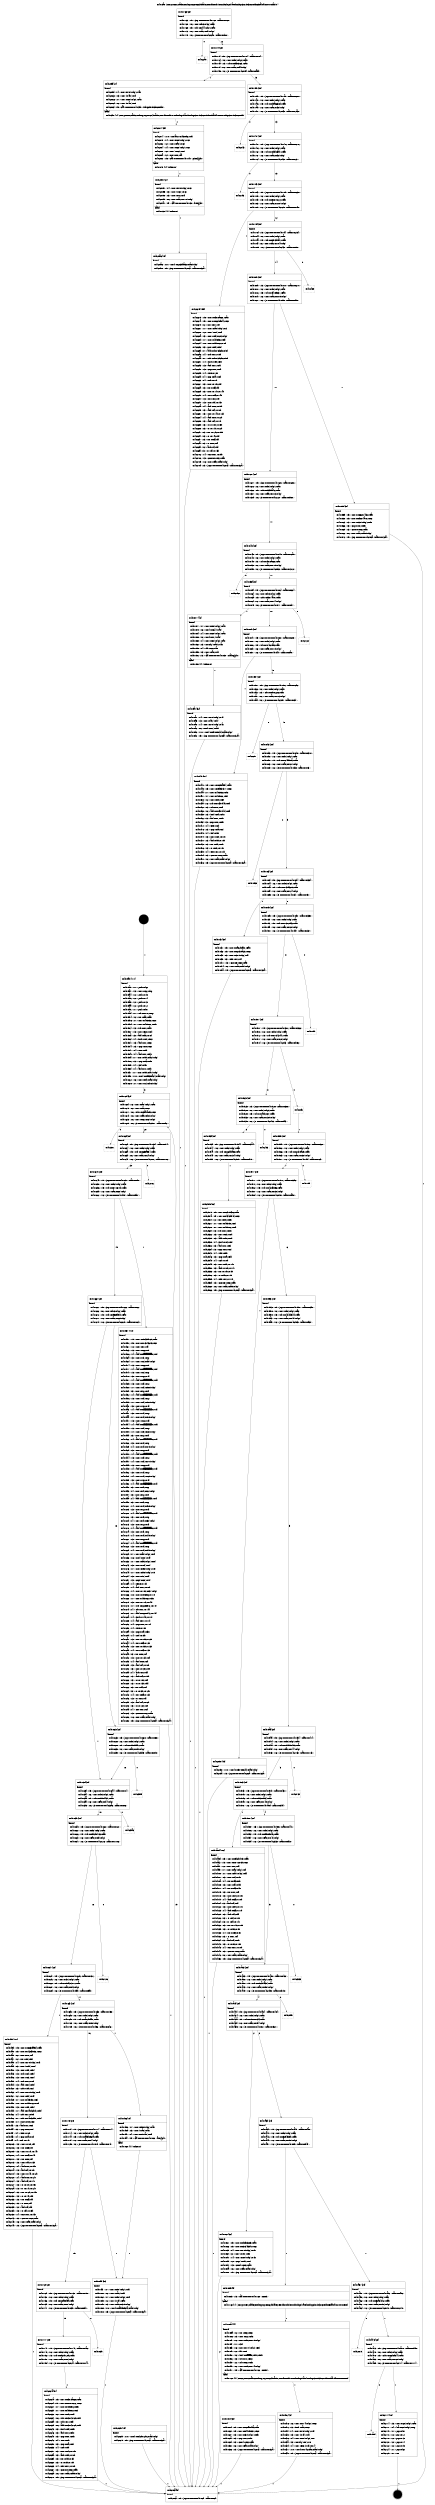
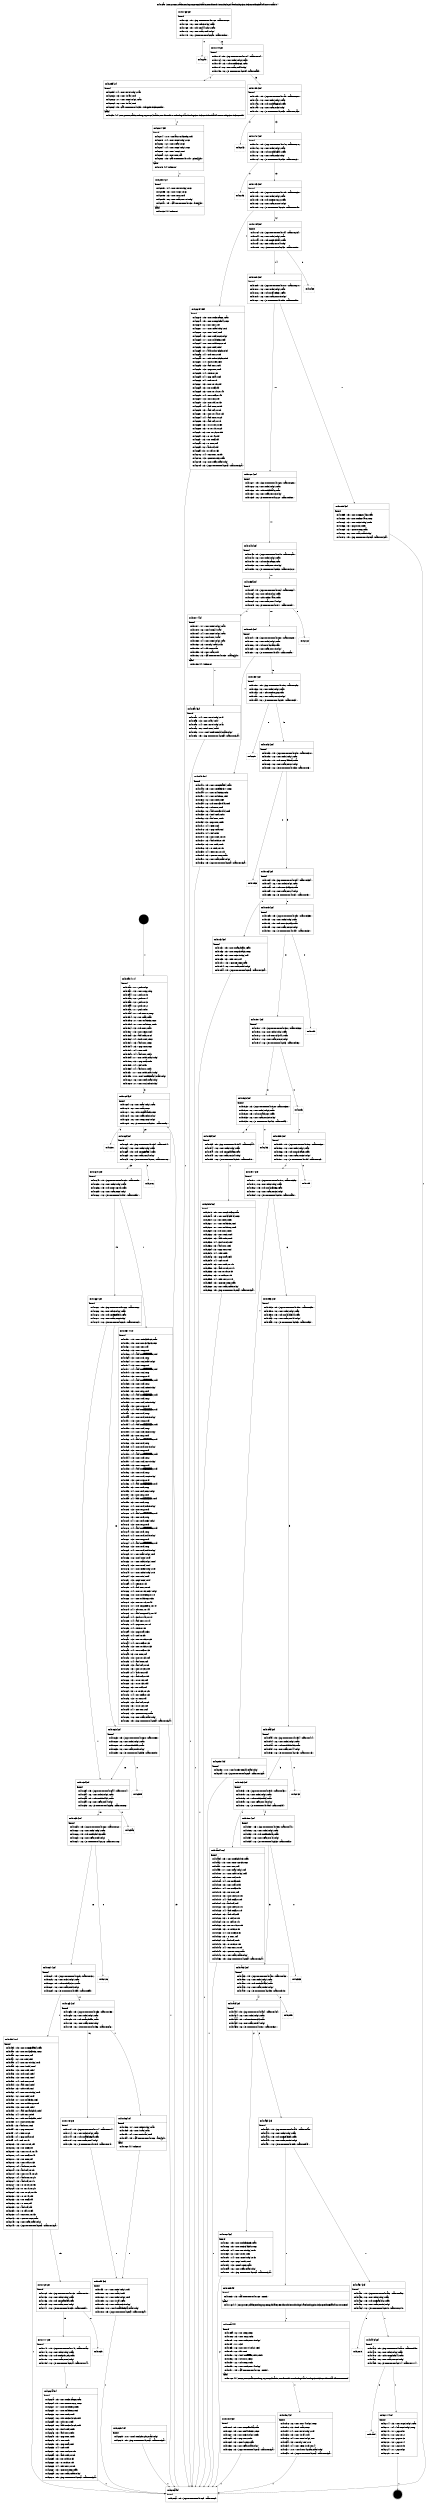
node "0x4020a6 [15]": removed
node "0x4028b2": removed
edge "0x40170f [28]" -> "0x40172b [28]": now "0x401f9b [181]" -> "0x40172b [28]"
